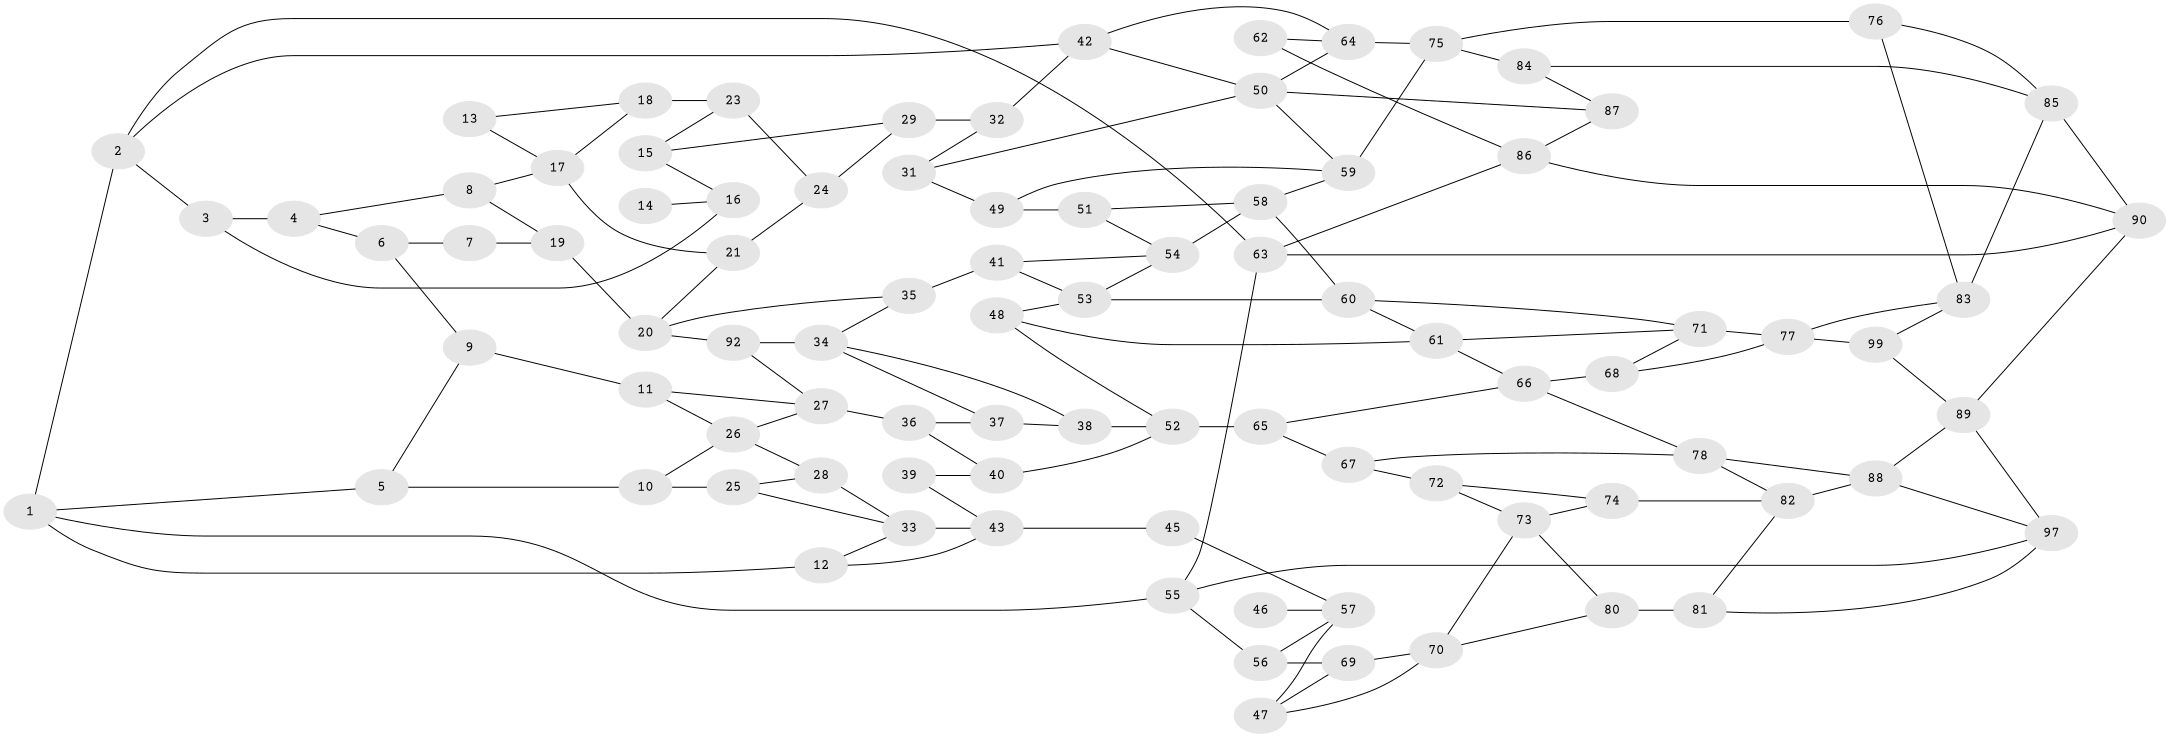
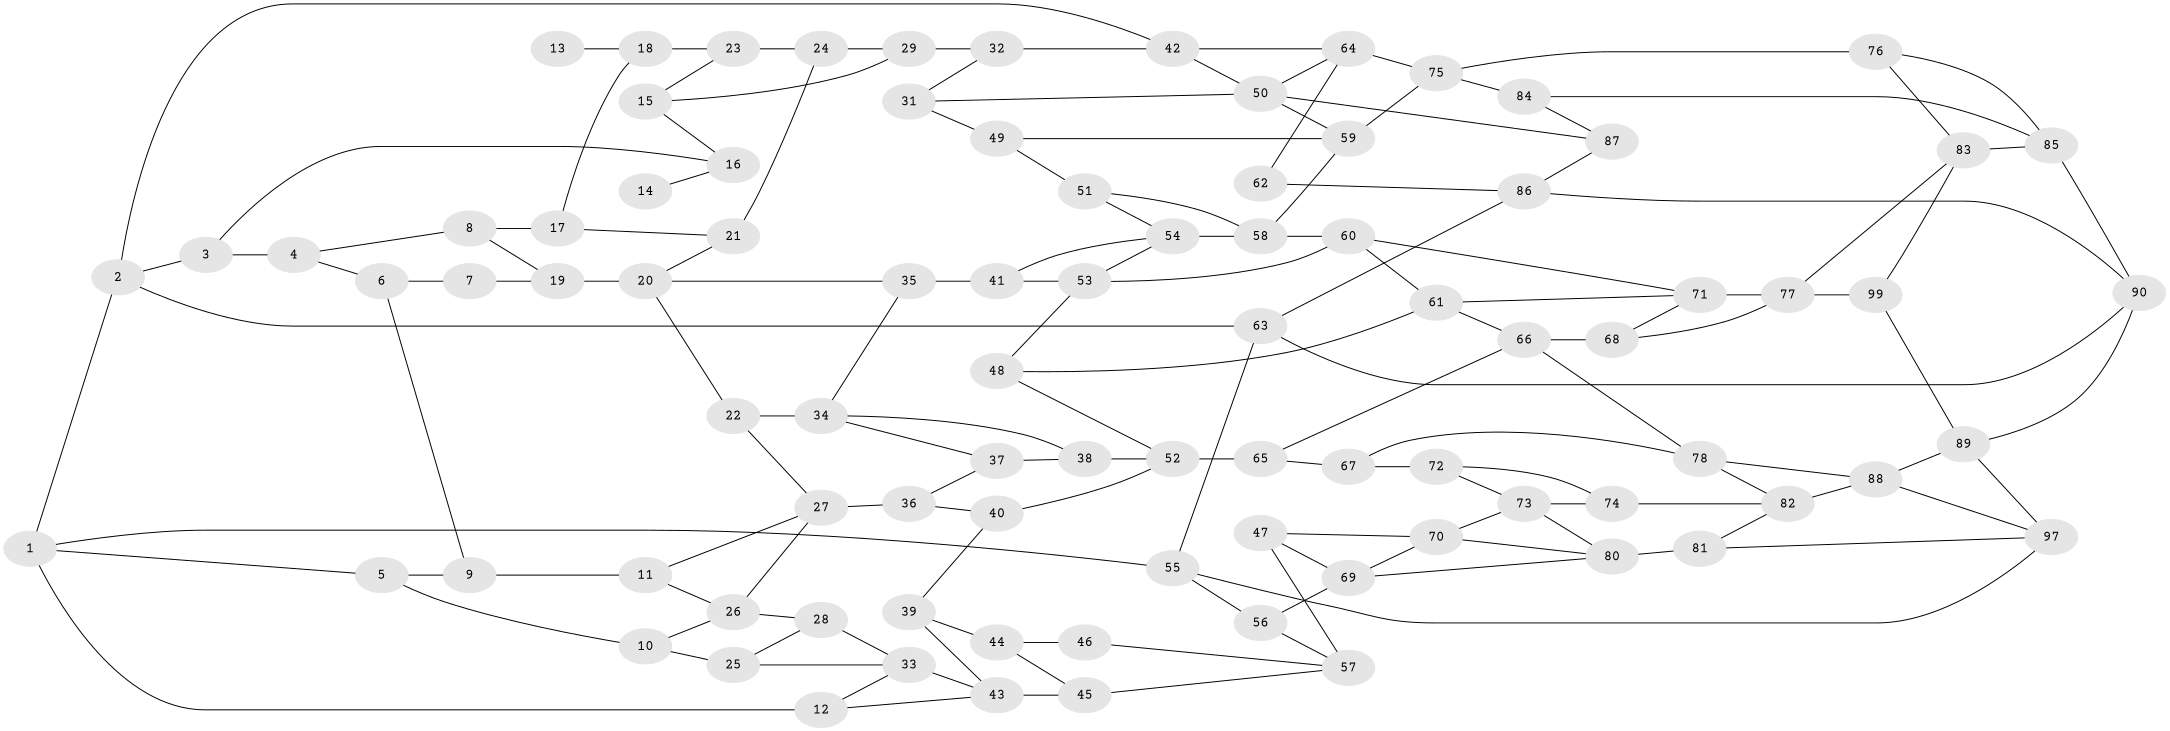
edge "13" -- "17": removed
node "92": label "92" -> "22"
edge "80" -- "69": added
node "44": added
